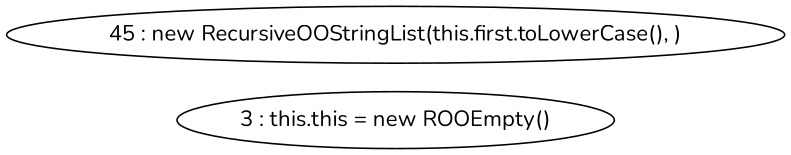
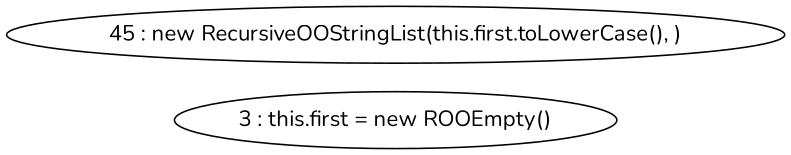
node "3 : this.this = new ROOEmpty()": label "3 : this.this = new ROOEmpty()" -> "3 : this.first = new ROOEmpty()"
